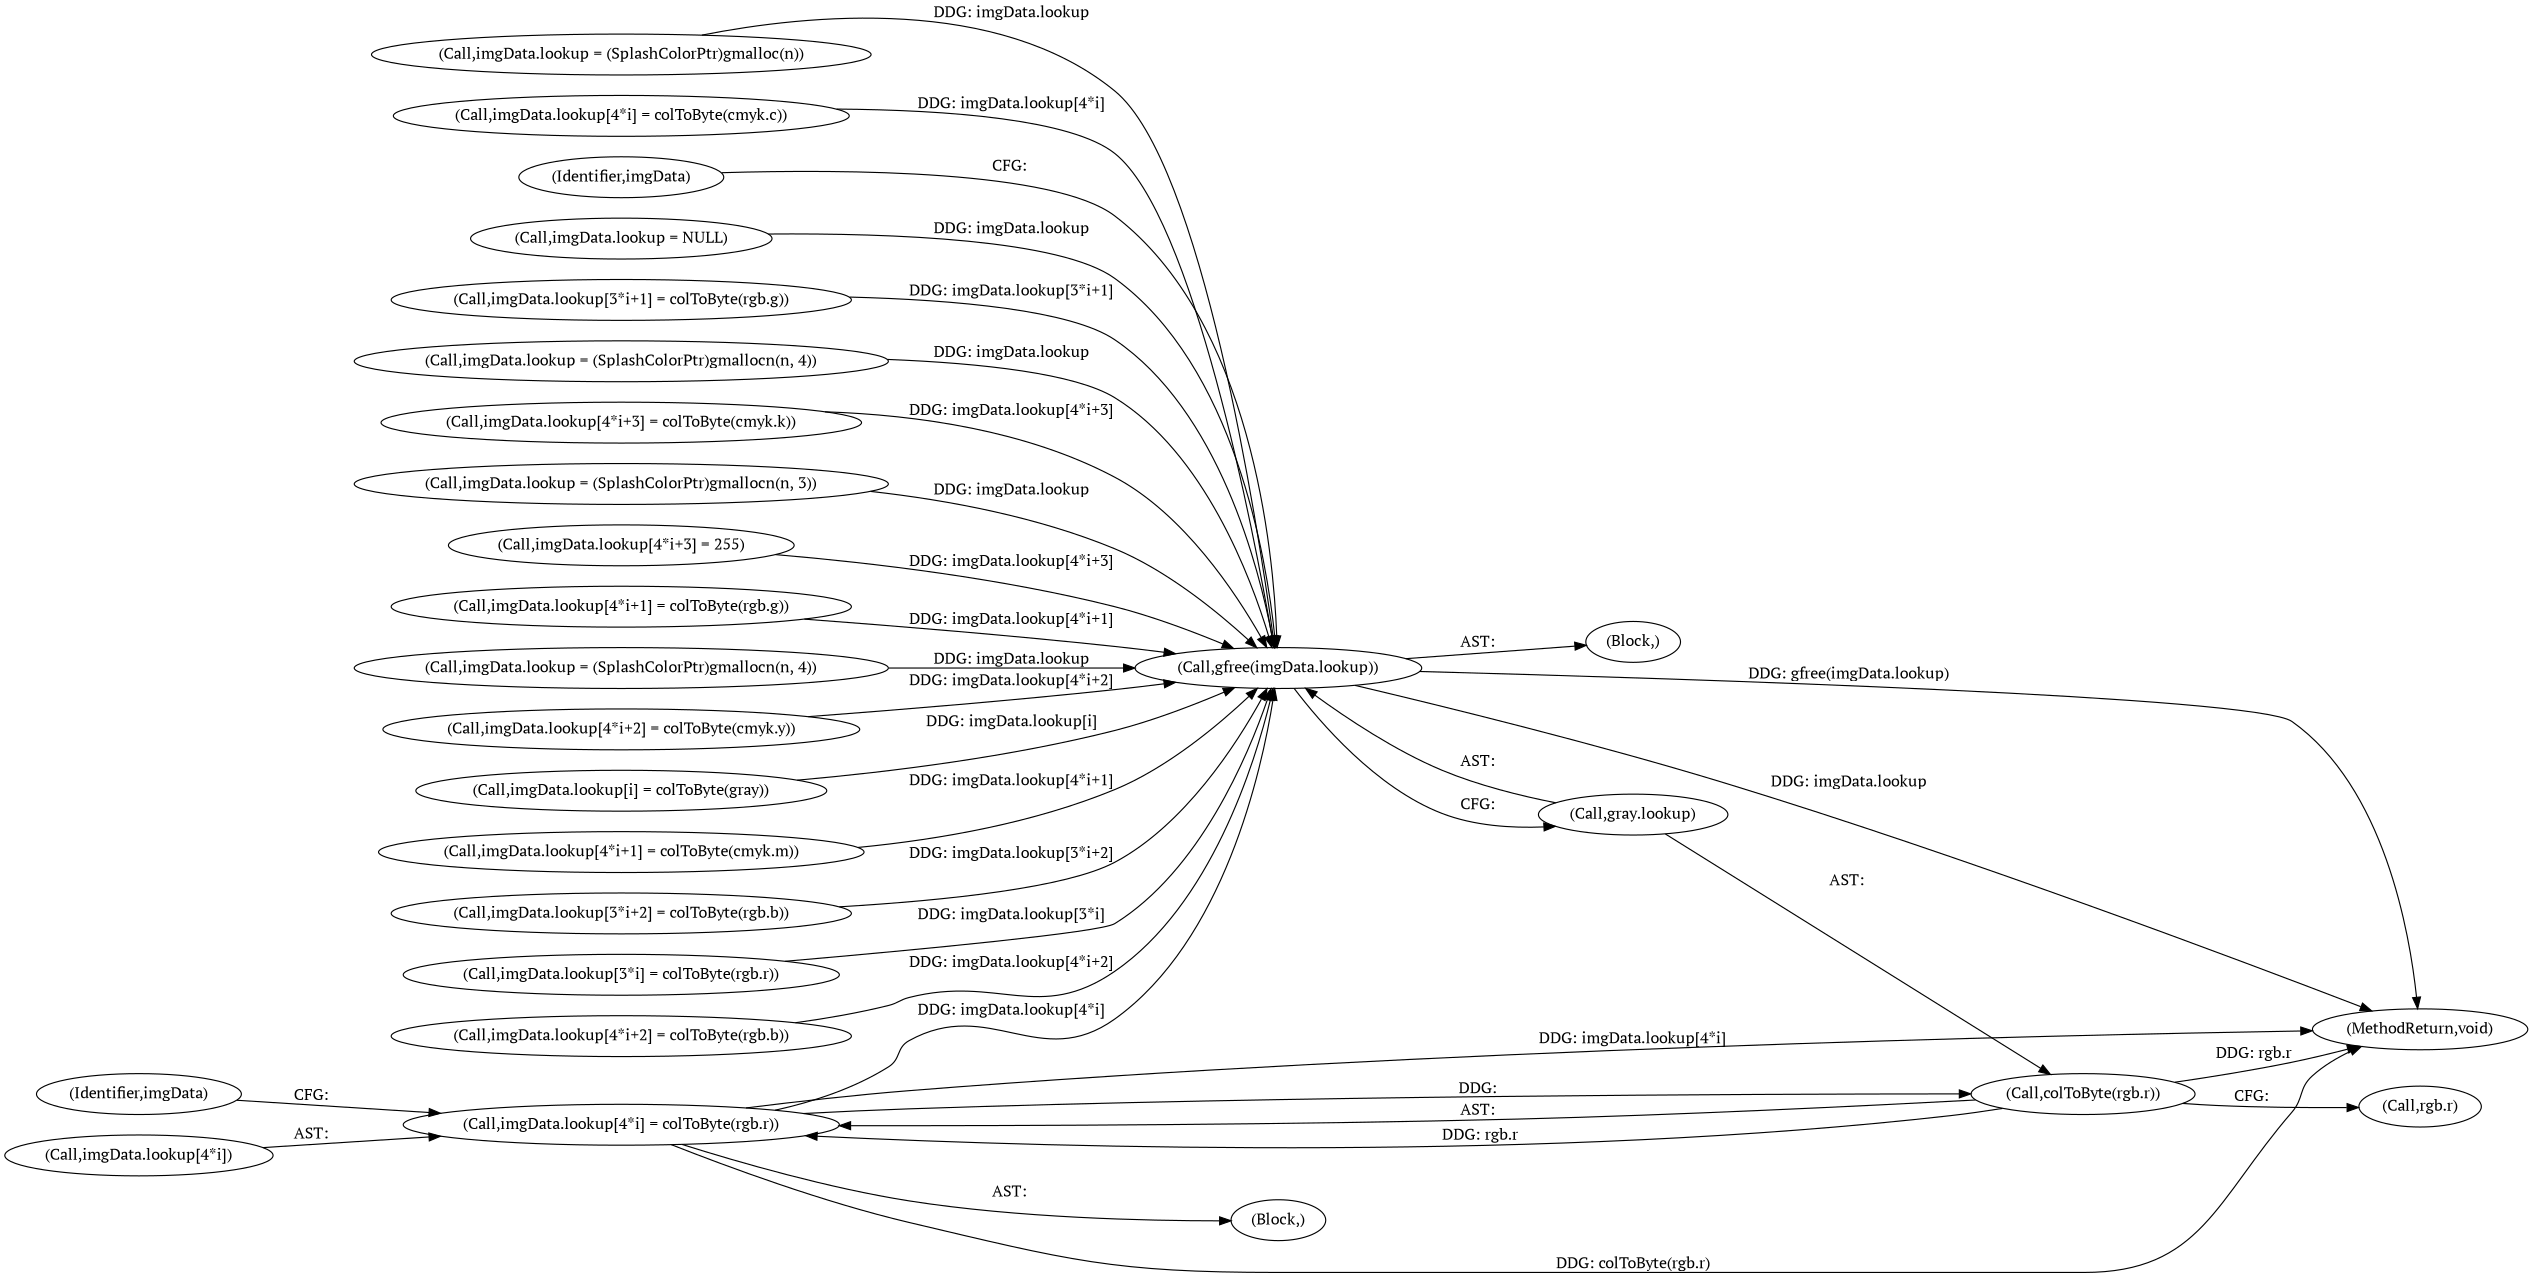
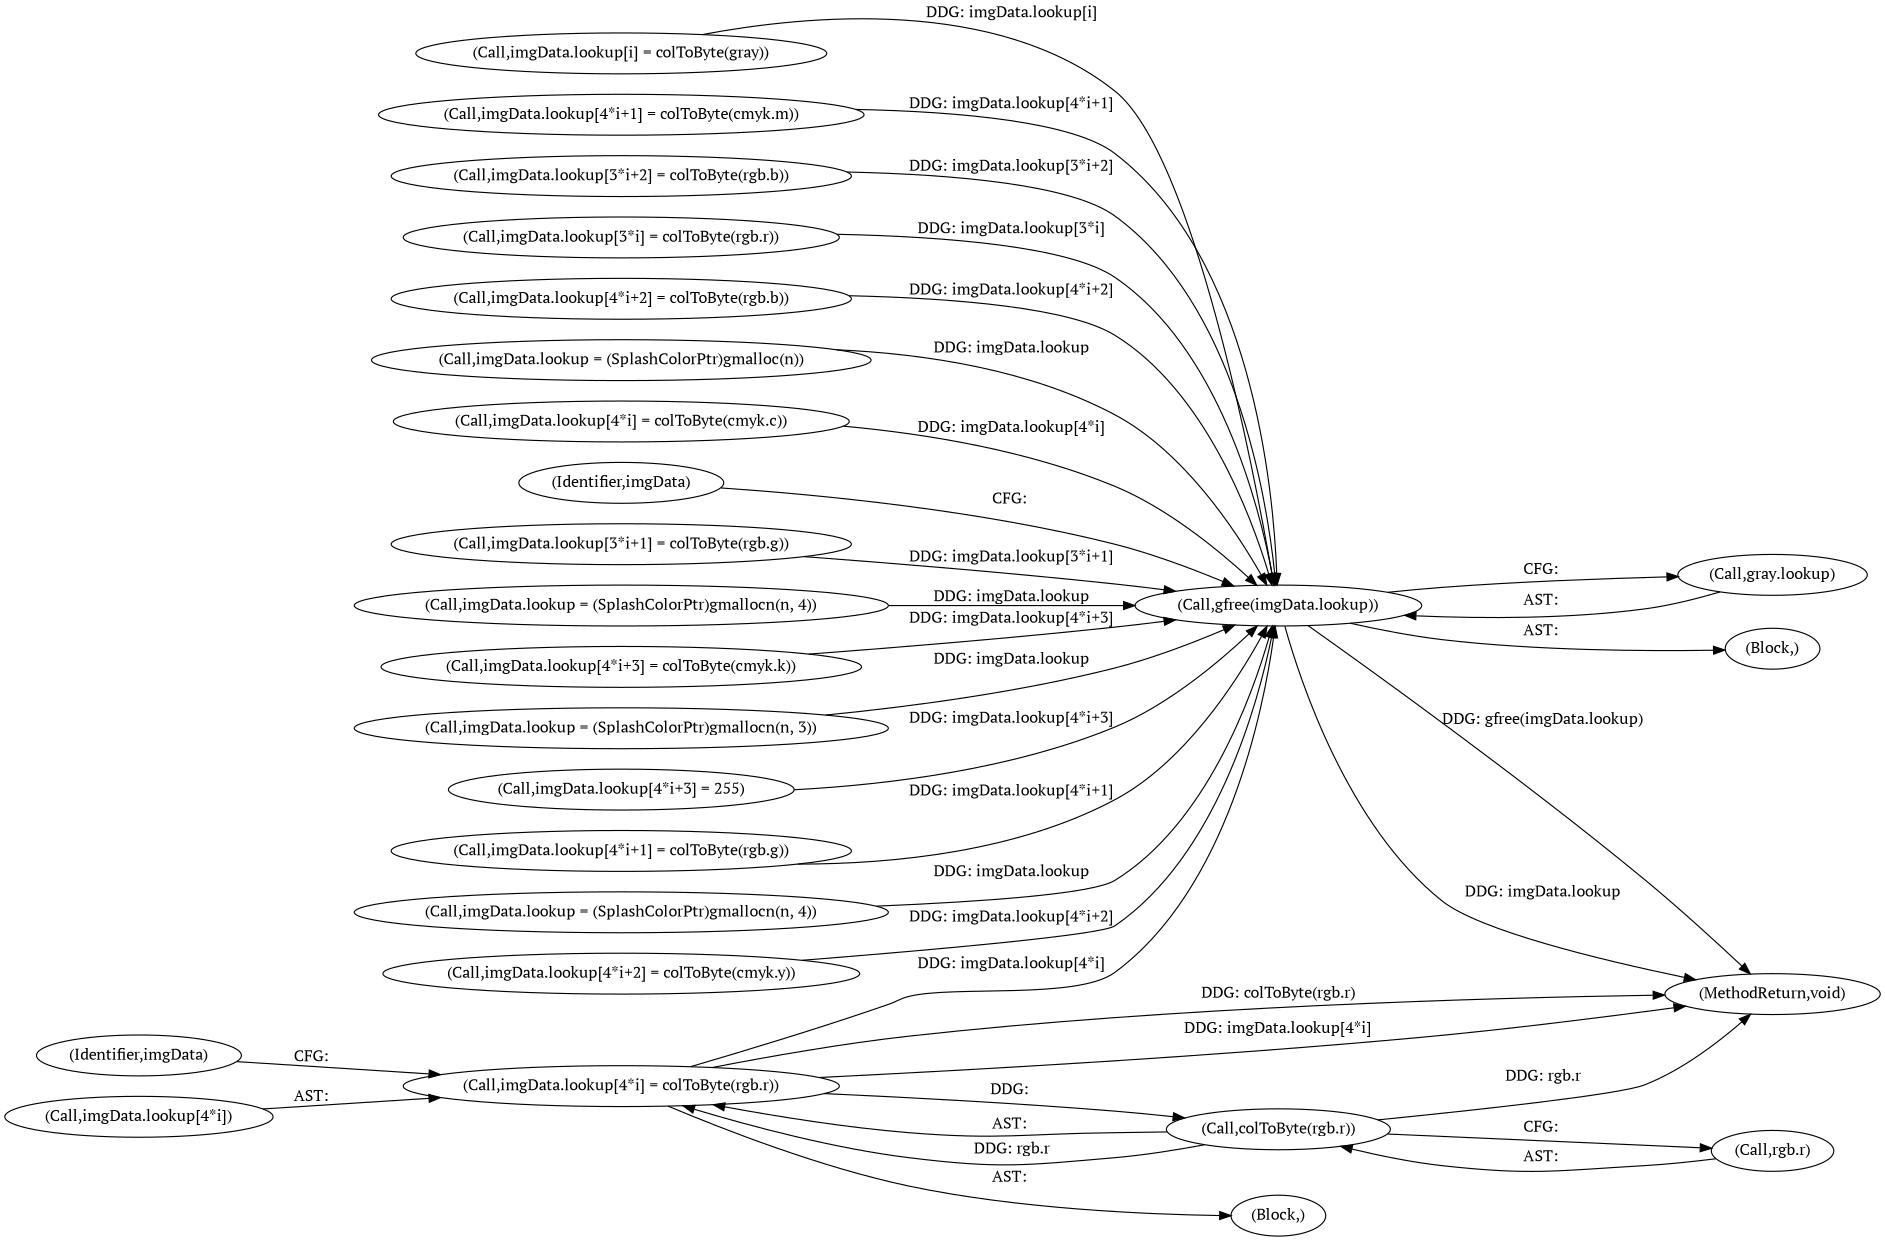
node "(Call,imgData.lookup = NULL)": removed
edge "(Call,gray.lookup)" -> "(Call,colToByte(rgb.r))": now "(Call,rgb.r)" -> "(Call,colToByte(rgb.r))"
